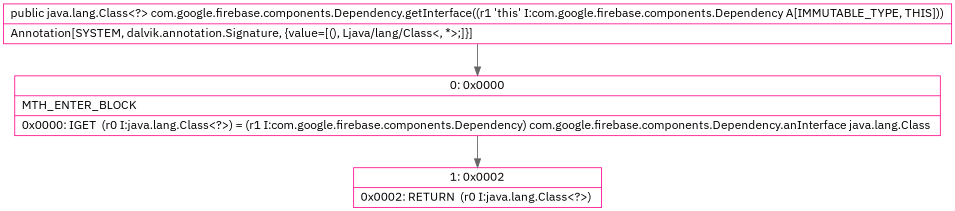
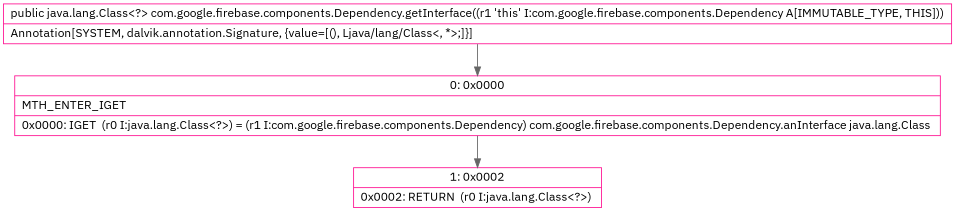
node "0: 0x0000": text "MTH_ENTER_BLOCK" -> "MTH_ENTER_IGET"
